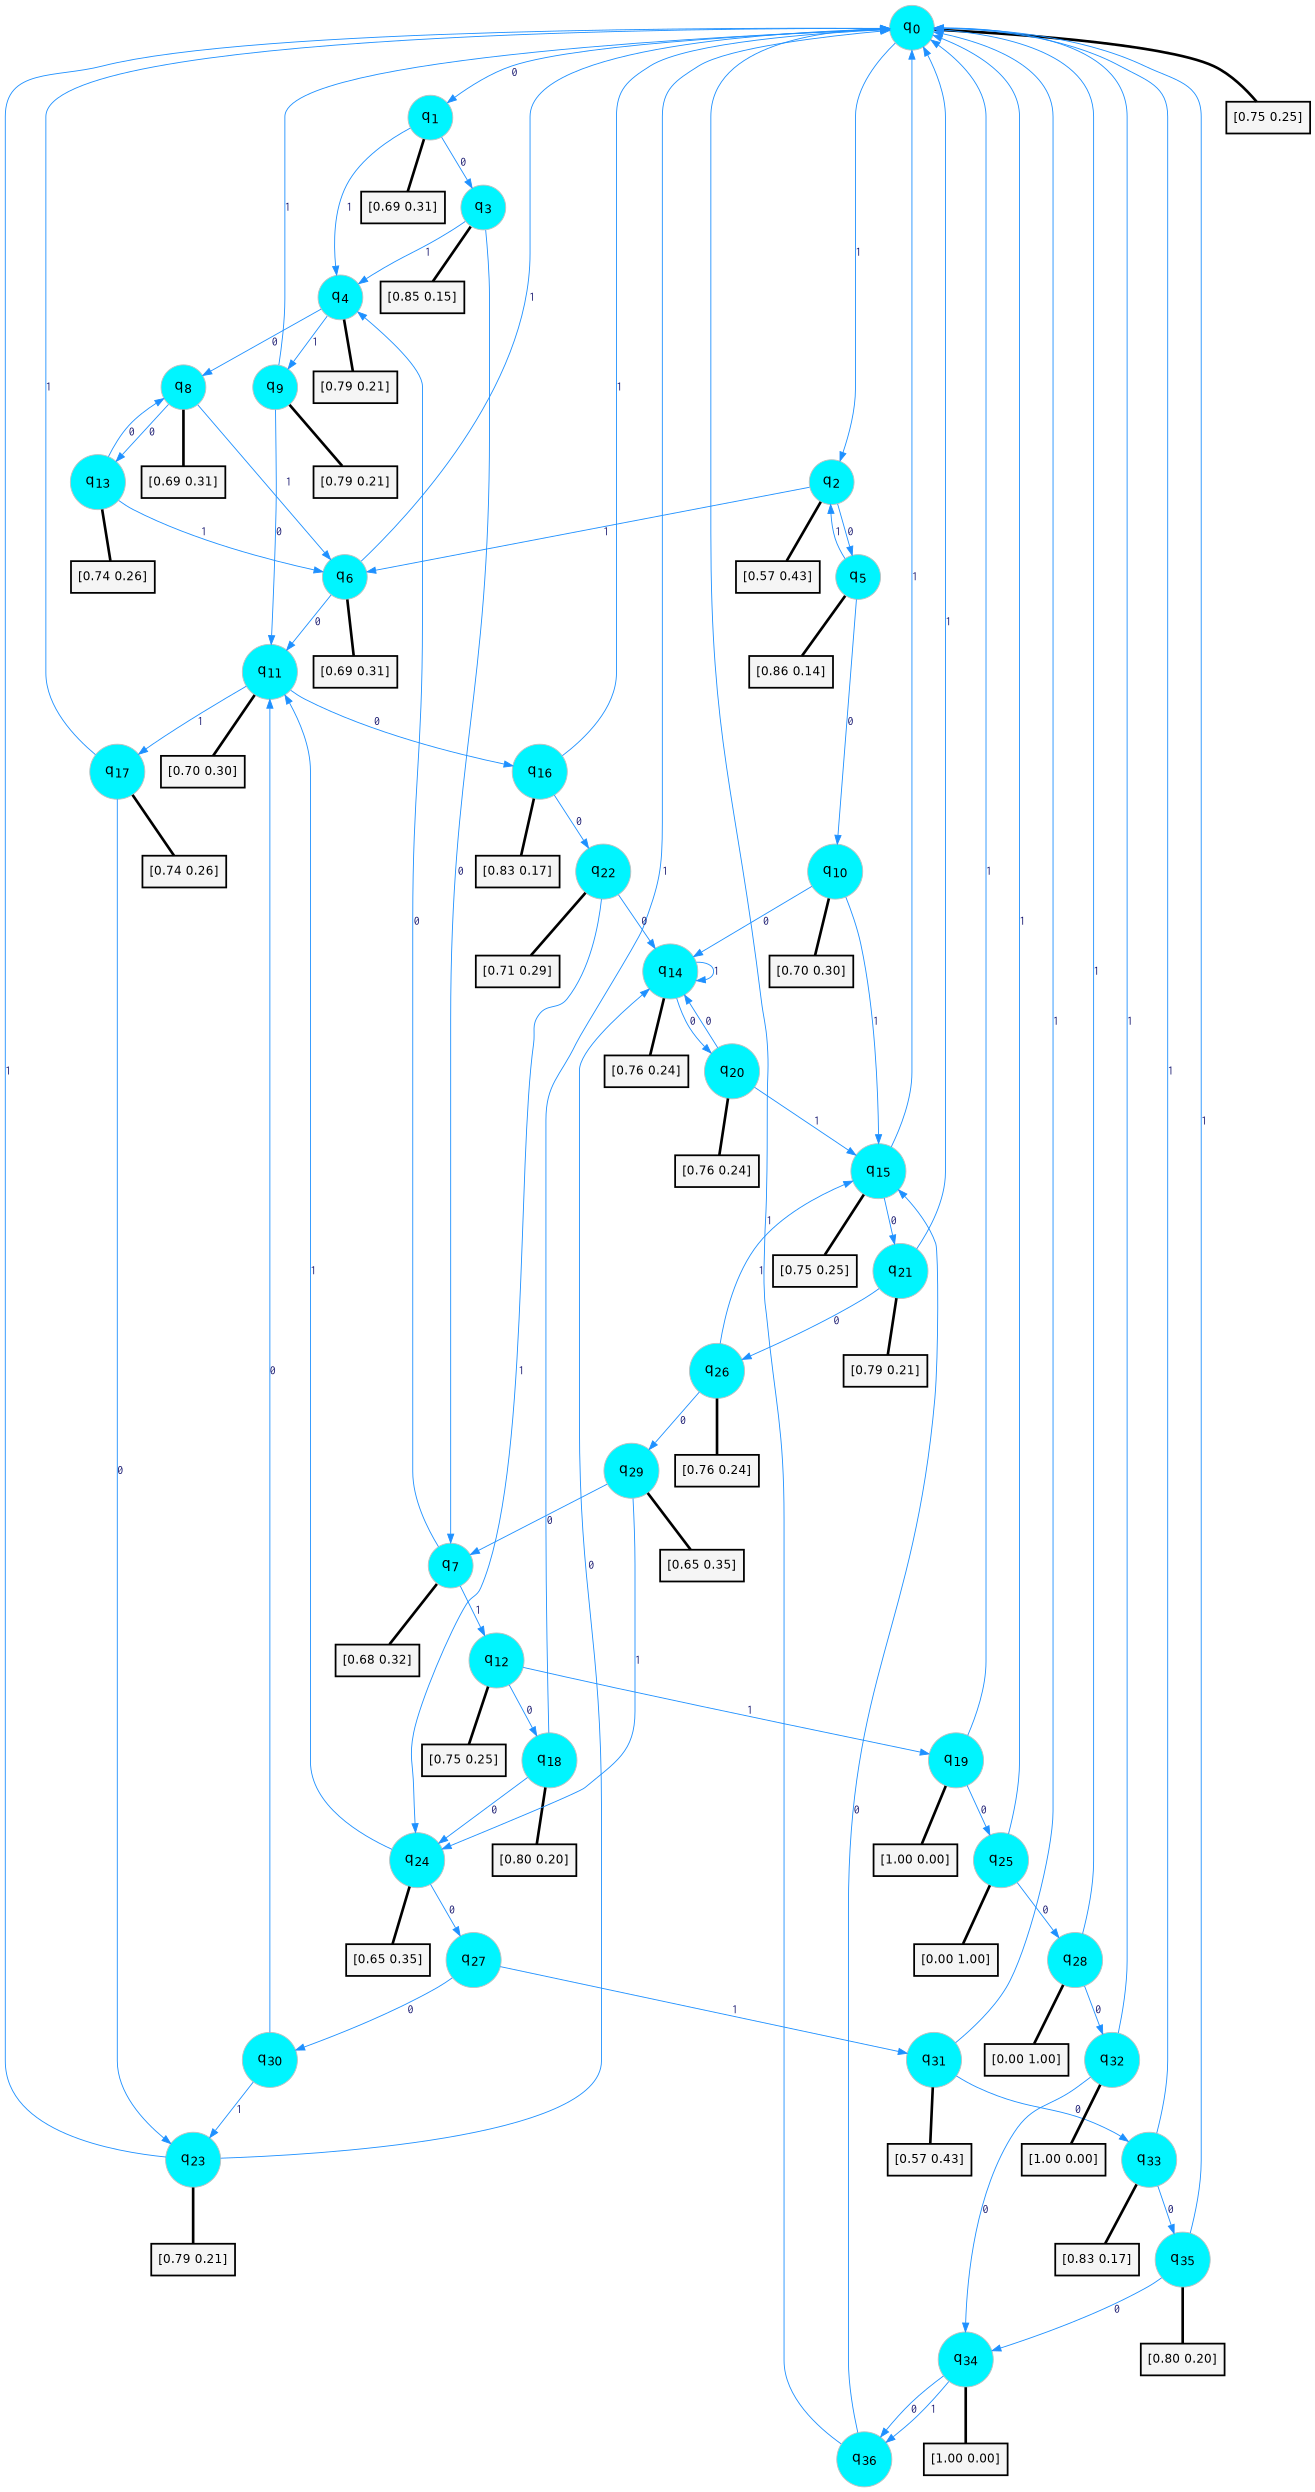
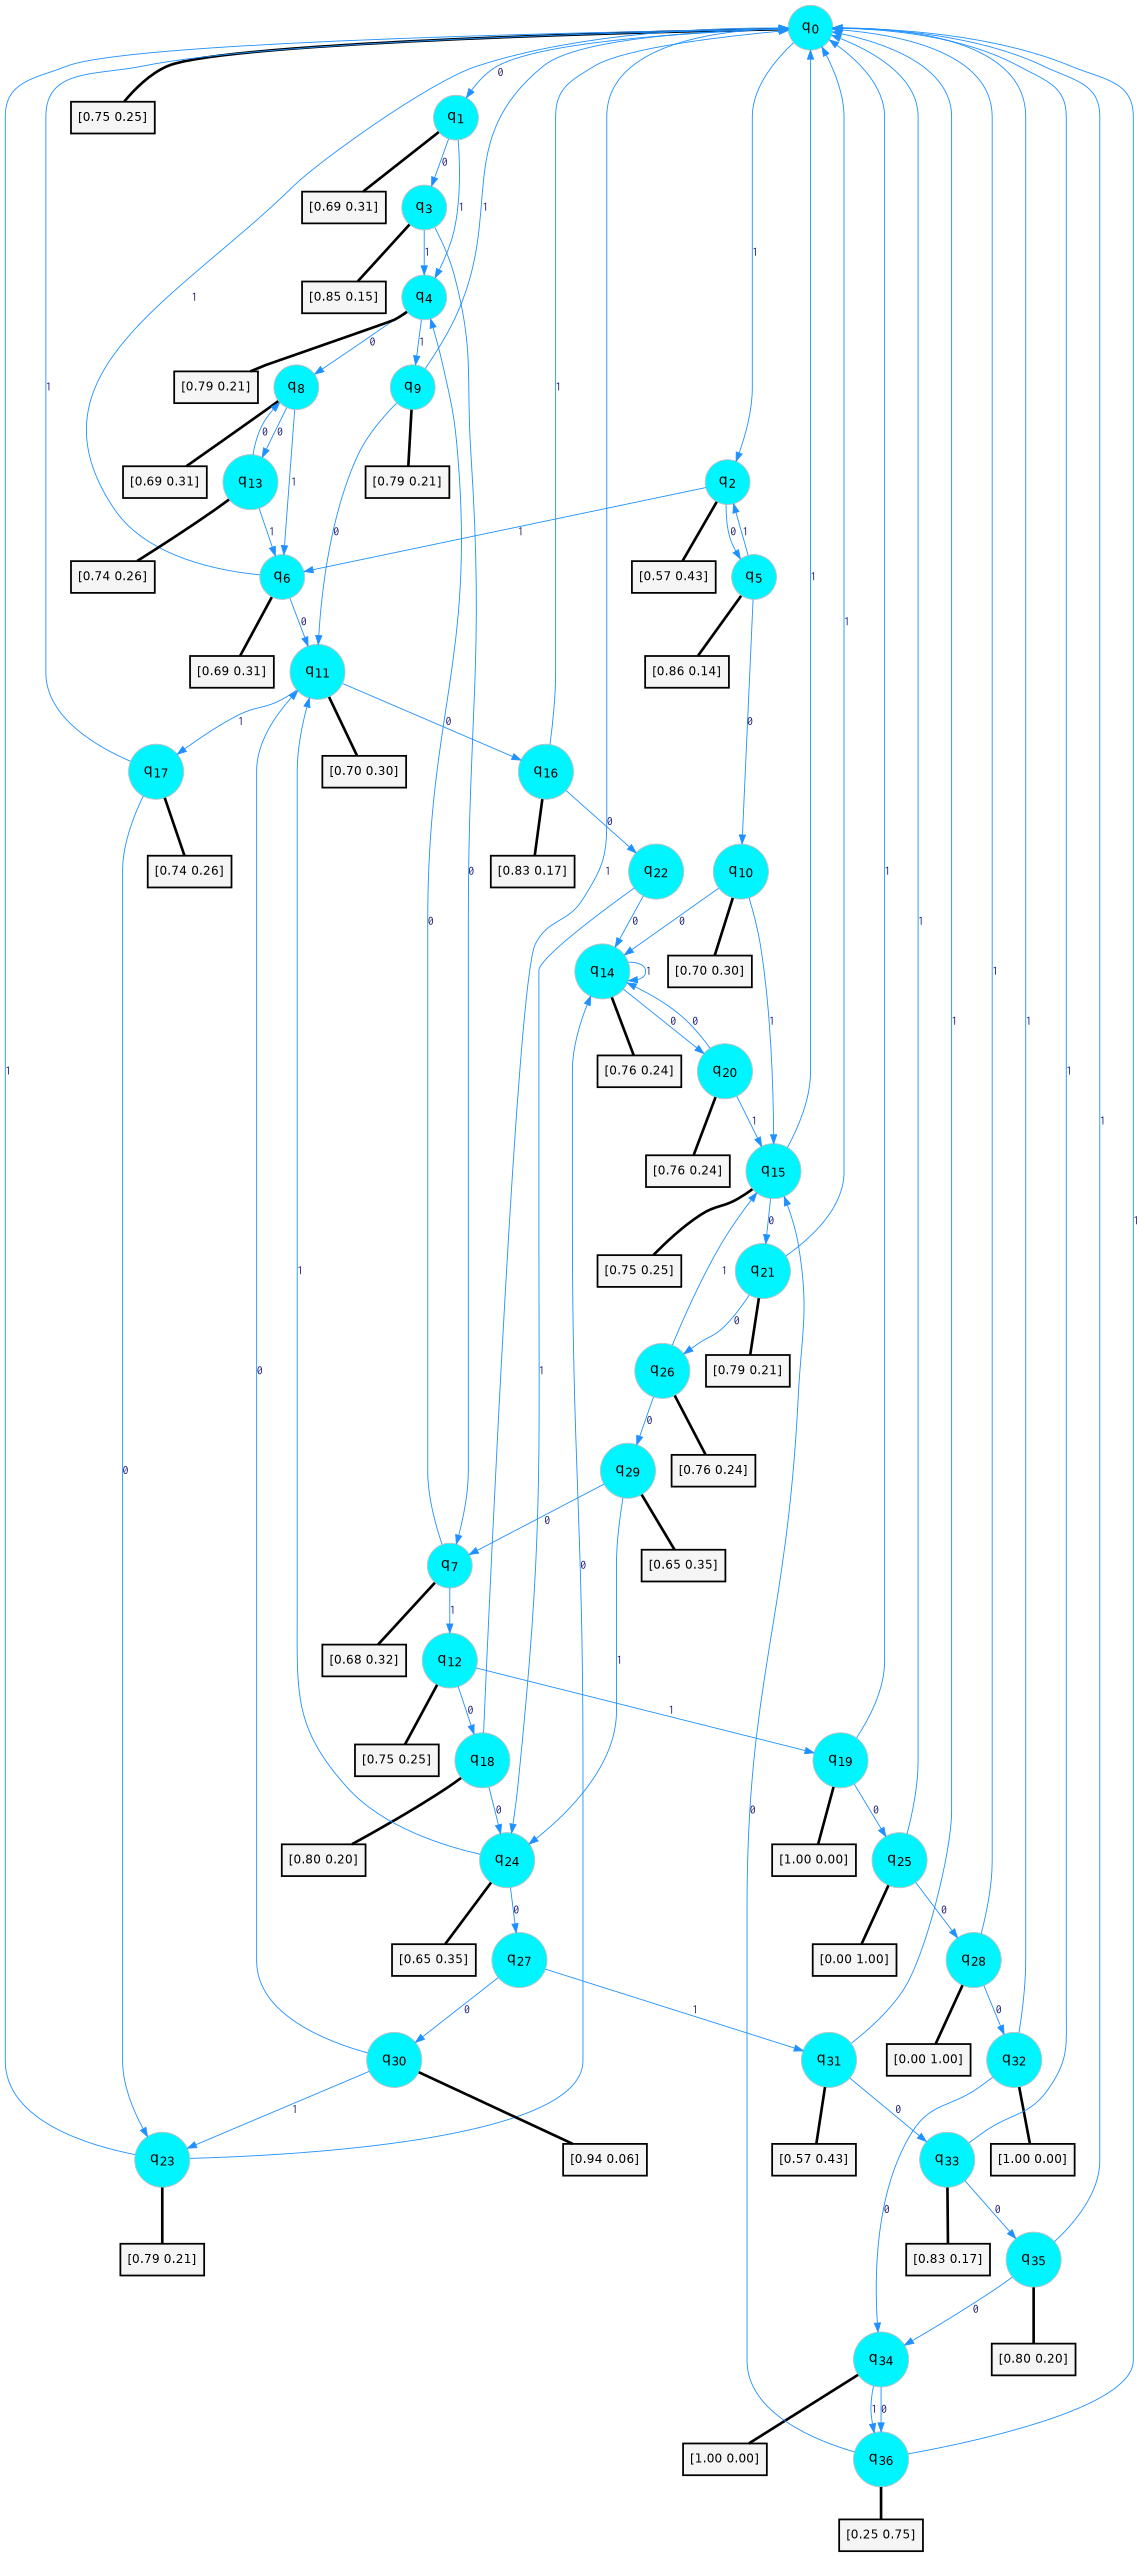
node "[0.71 0.29]": removed
node "[0.94 0.06]": added
node "[0.25 0.75]": added
